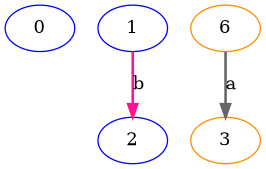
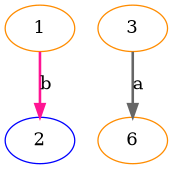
node "0": removed
node "1": color blue -> darkorange
edge "6" -> "3": reversed
